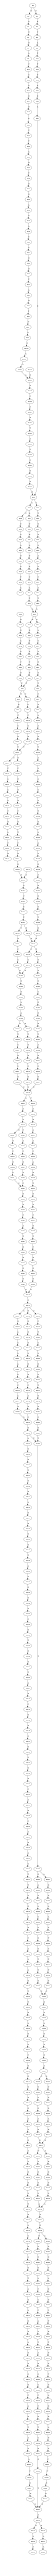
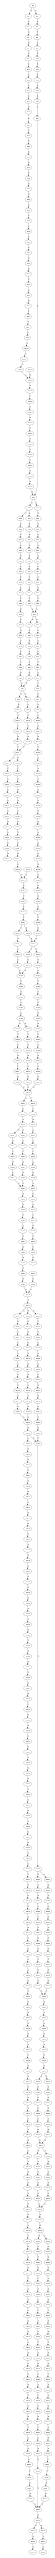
node "S60": added
edge "S245" -> "S247": removed, label "G"
